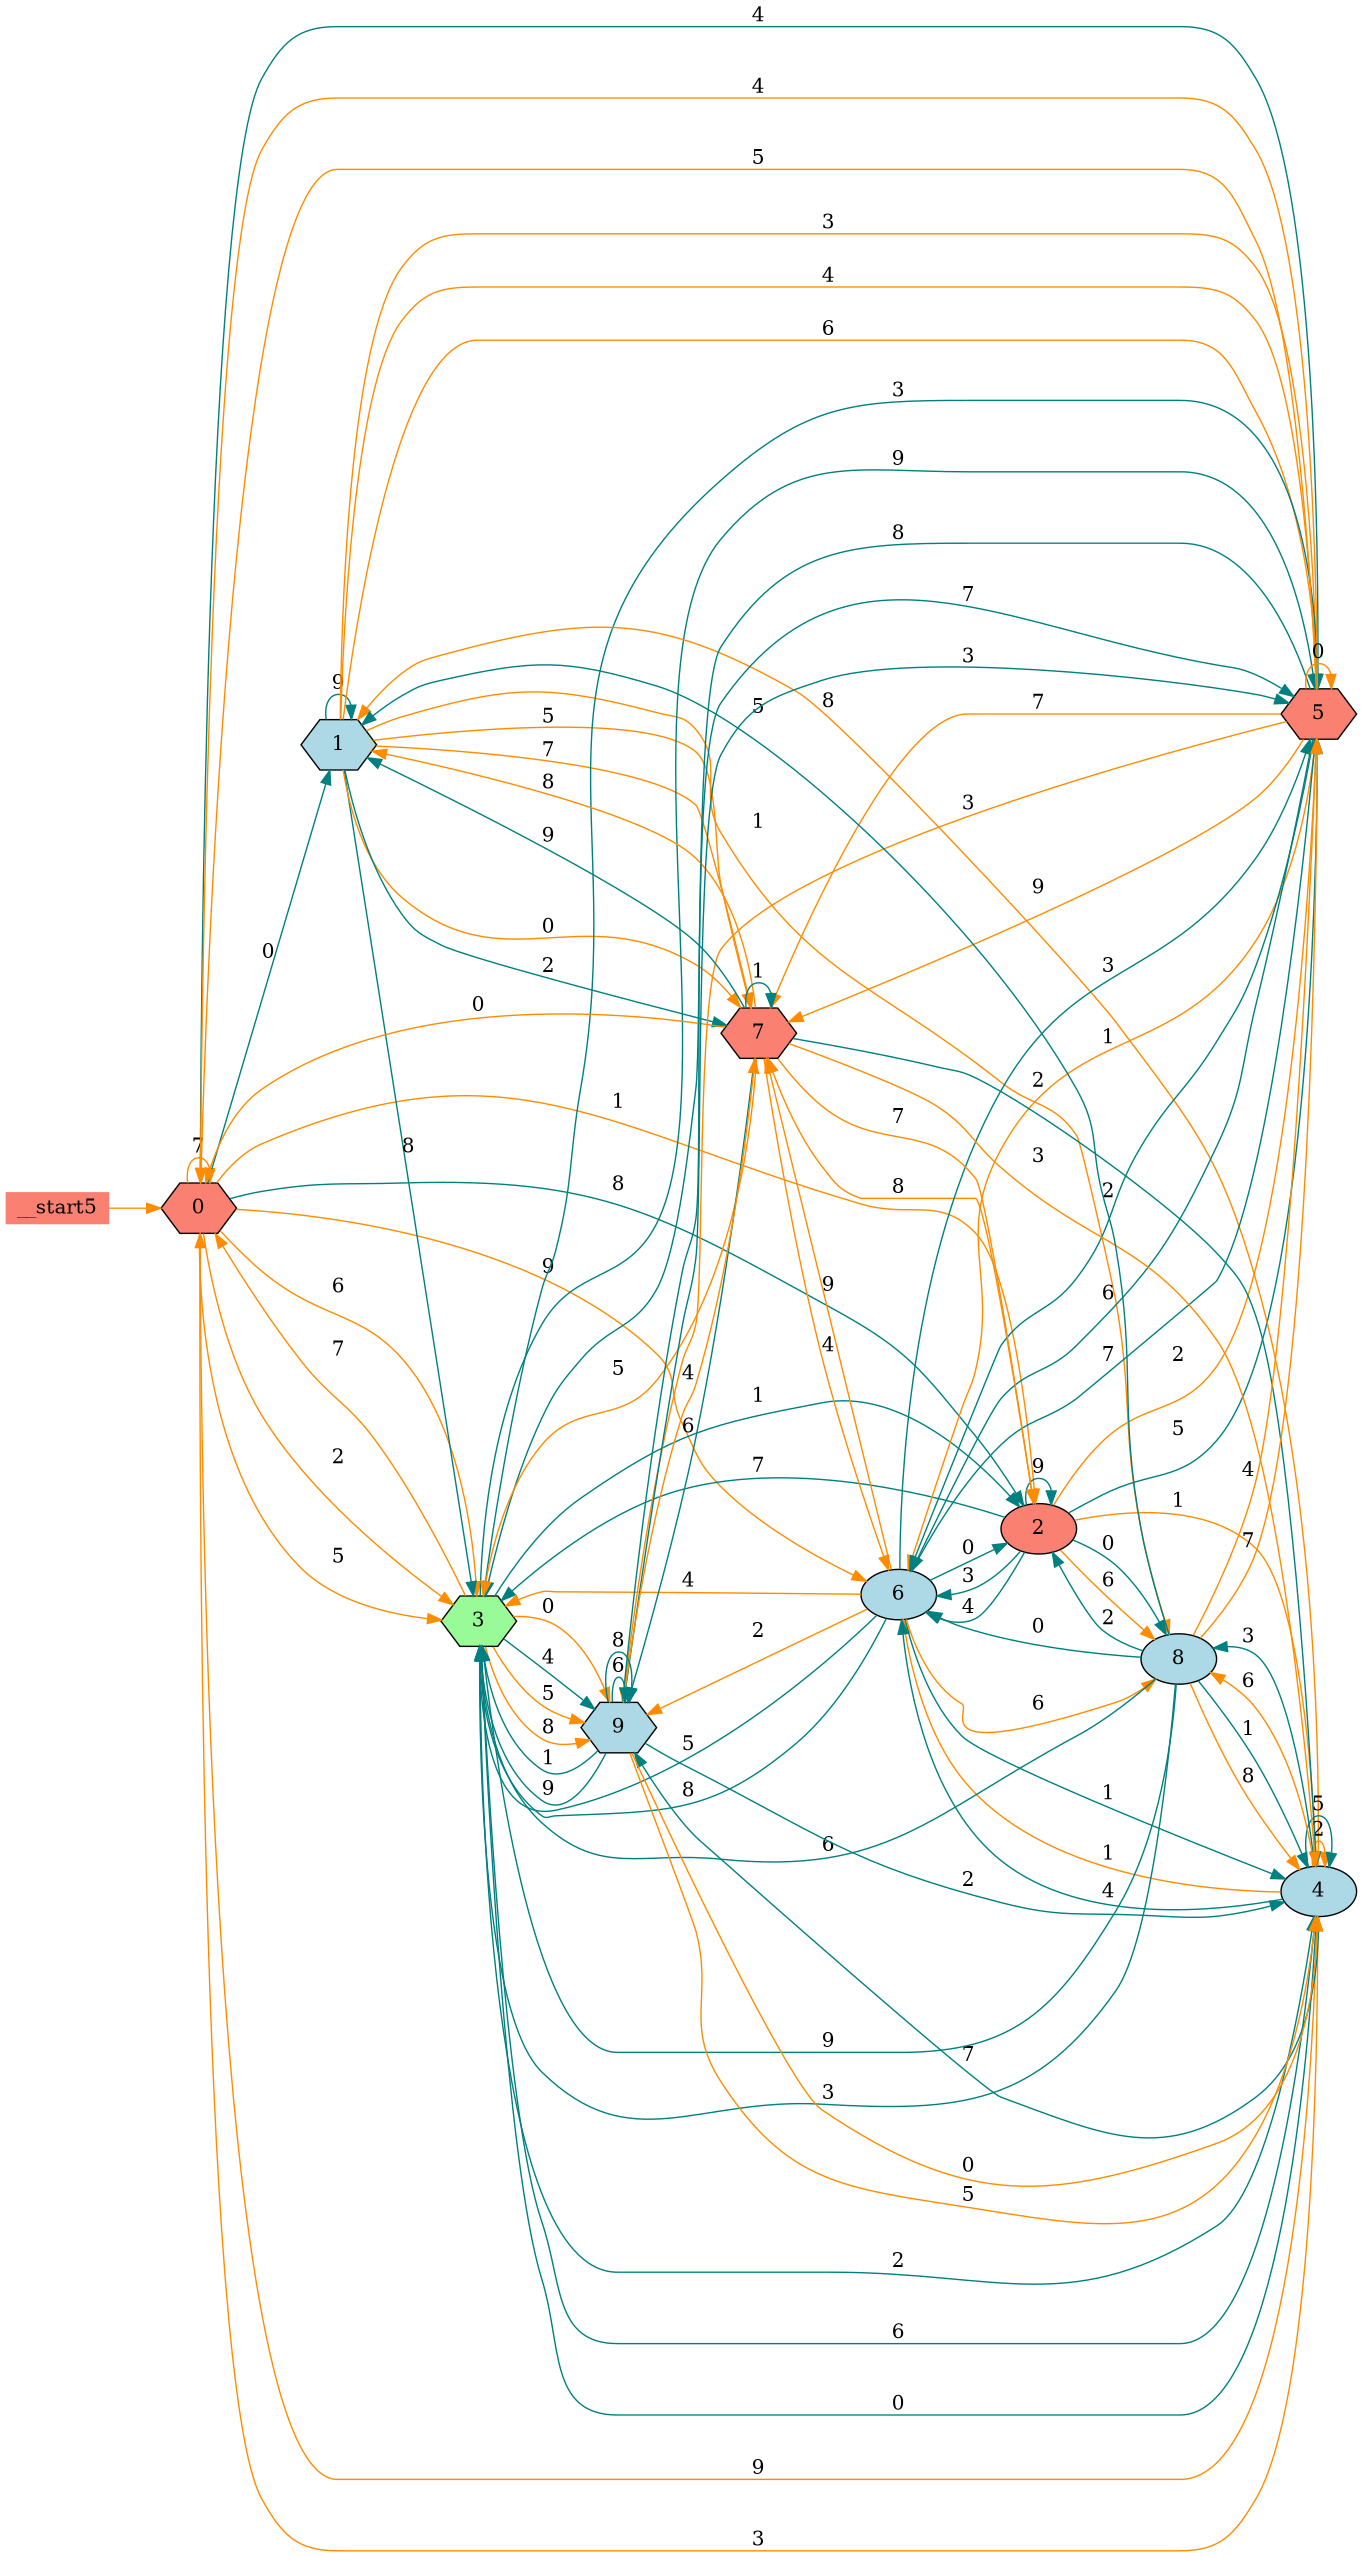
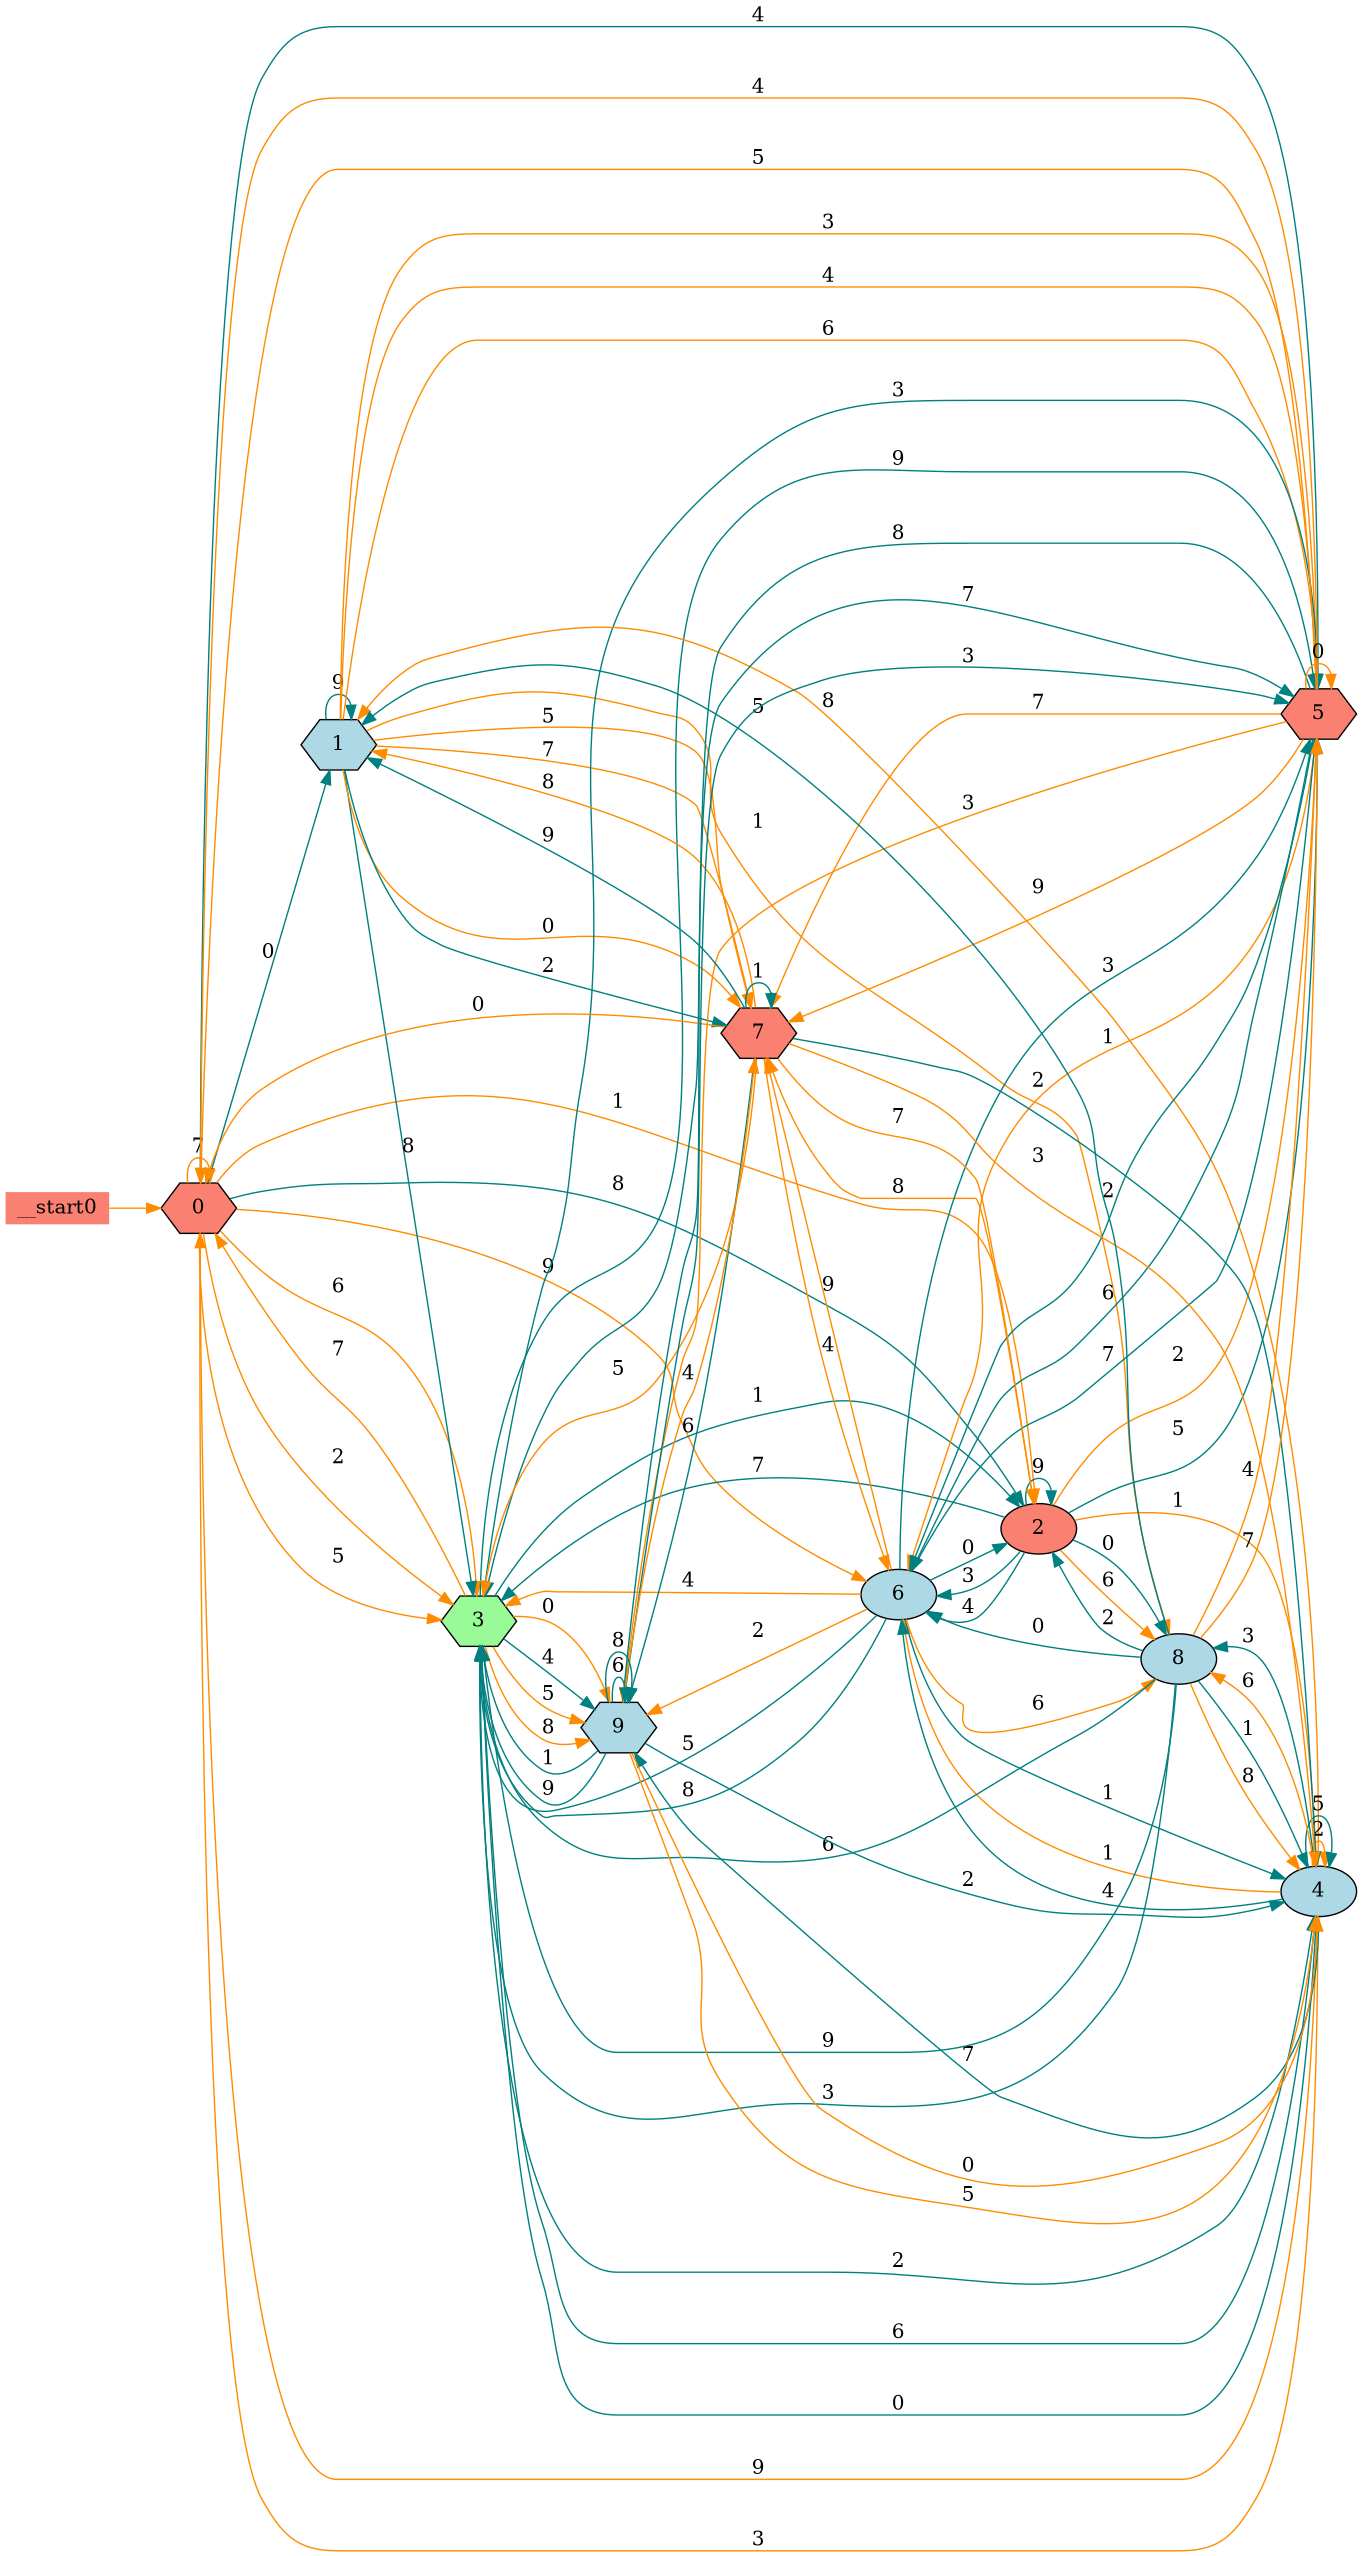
node "__start5": label "__start5" -> "__start0"
